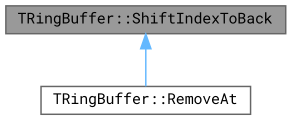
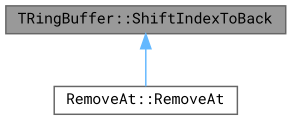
node "TRingBuffer::RemoveAt": label "TRingBuffer::RemoveAt" -> "RemoveAt::RemoveAt"
